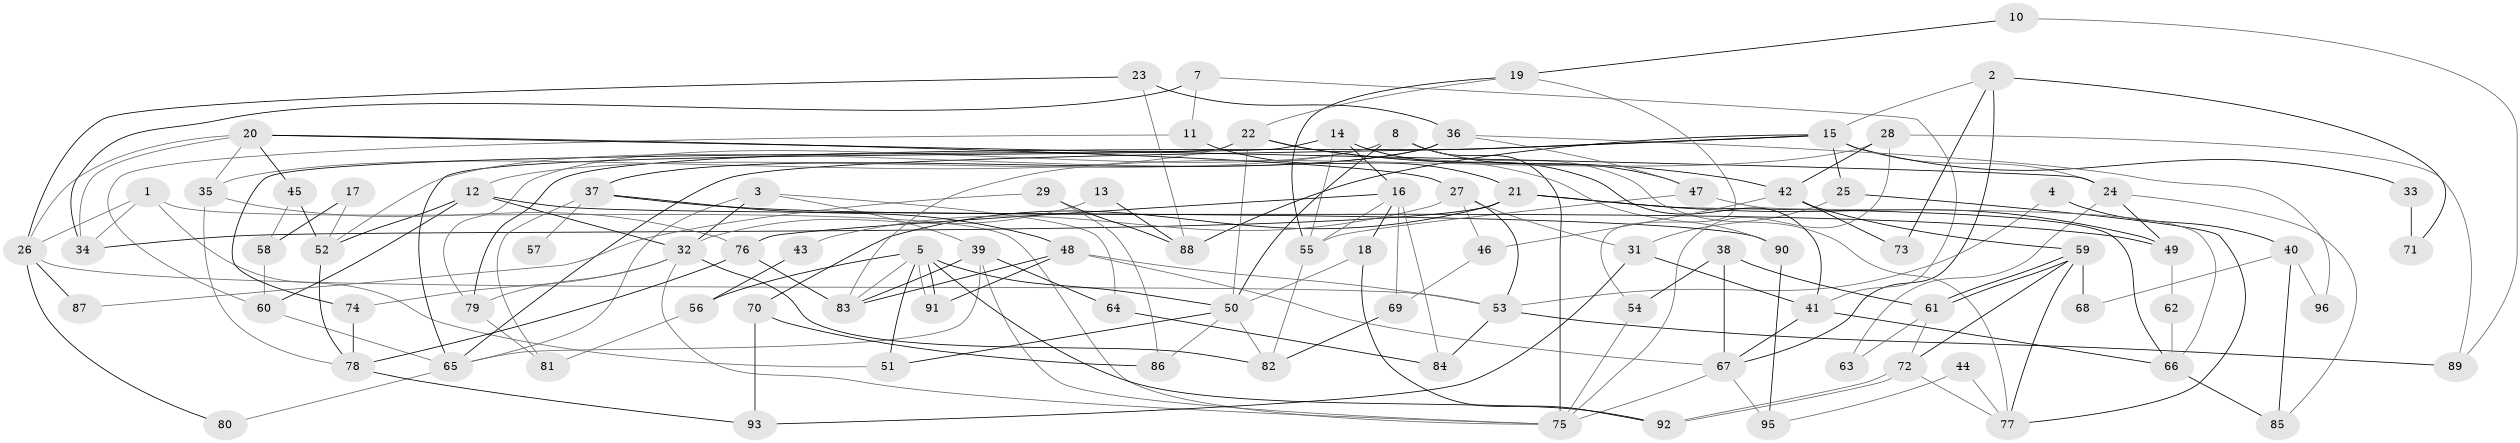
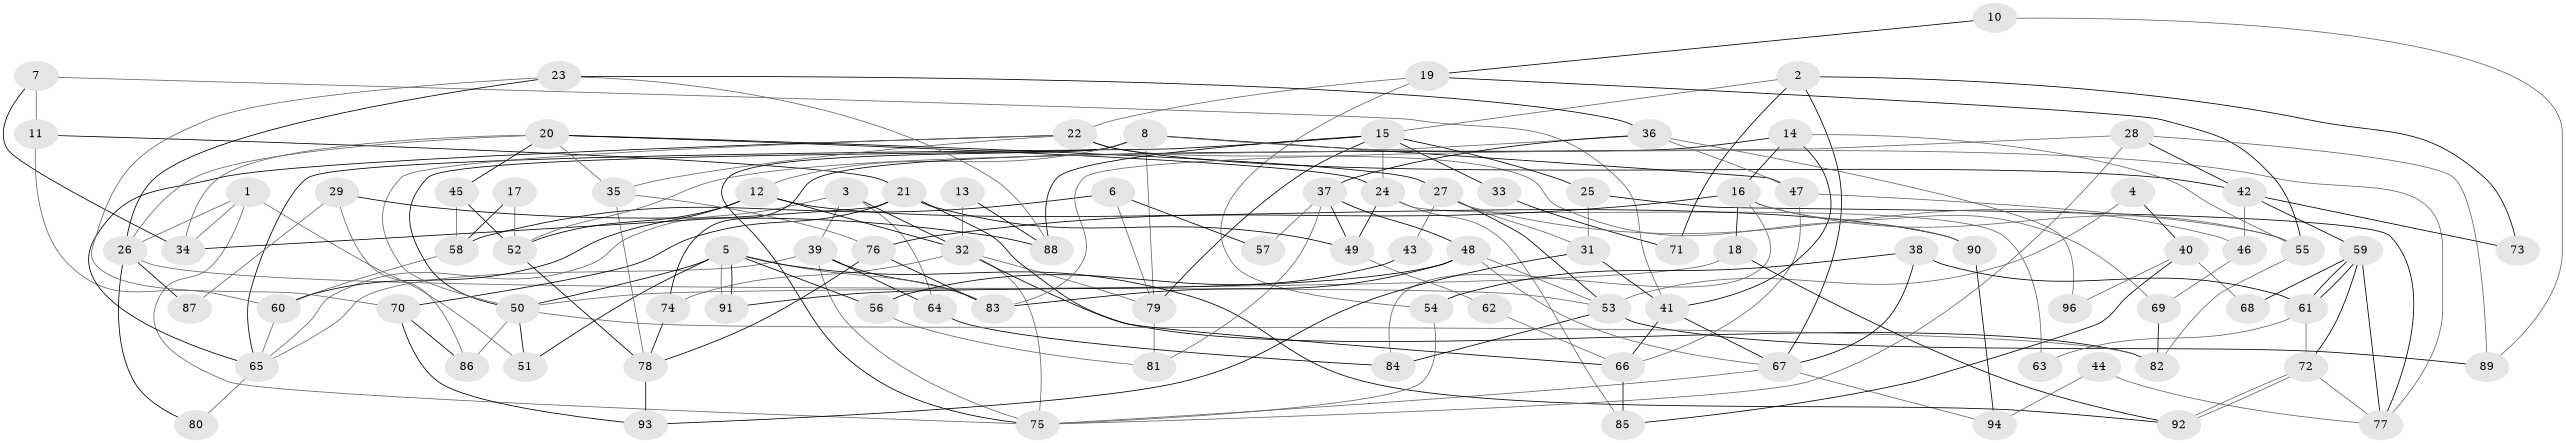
edge "23" -- "70": added
node "6": added
node "95": label "95" -> "94"
